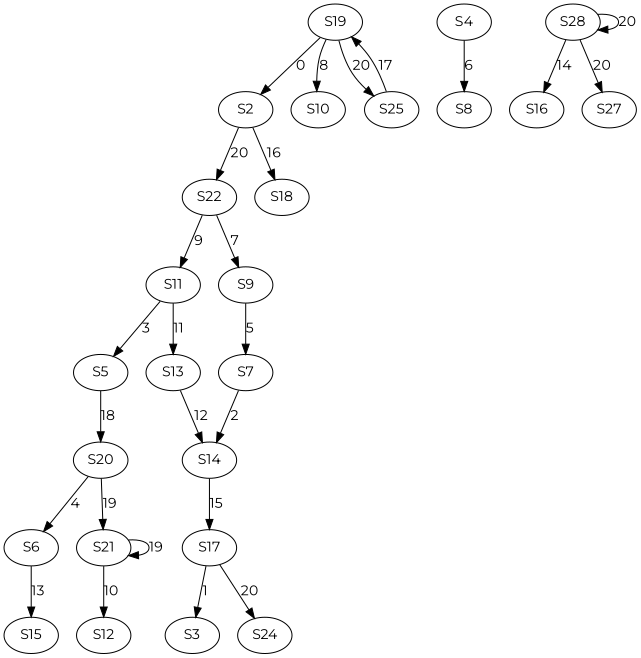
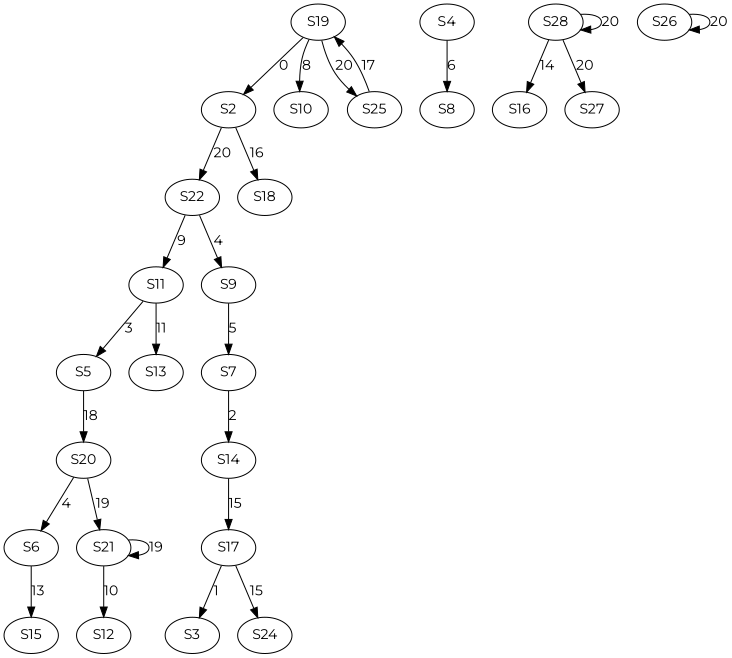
node "S26": added
edge "S22" -> "S9": label "7" -> "4"
edge "S13" -> "S14": removed, label "12"
edge "S17" -> "S24": label "20" -> "15"
